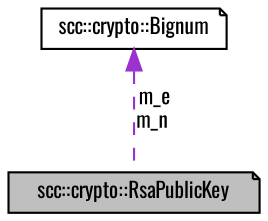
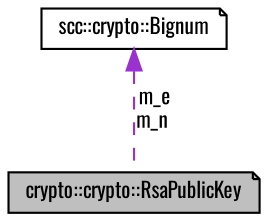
node "scc::crypto::RsaPublicKey": label "scc::crypto::RsaPublicKey" -> "crypto::crypto::RsaPublicKey"
